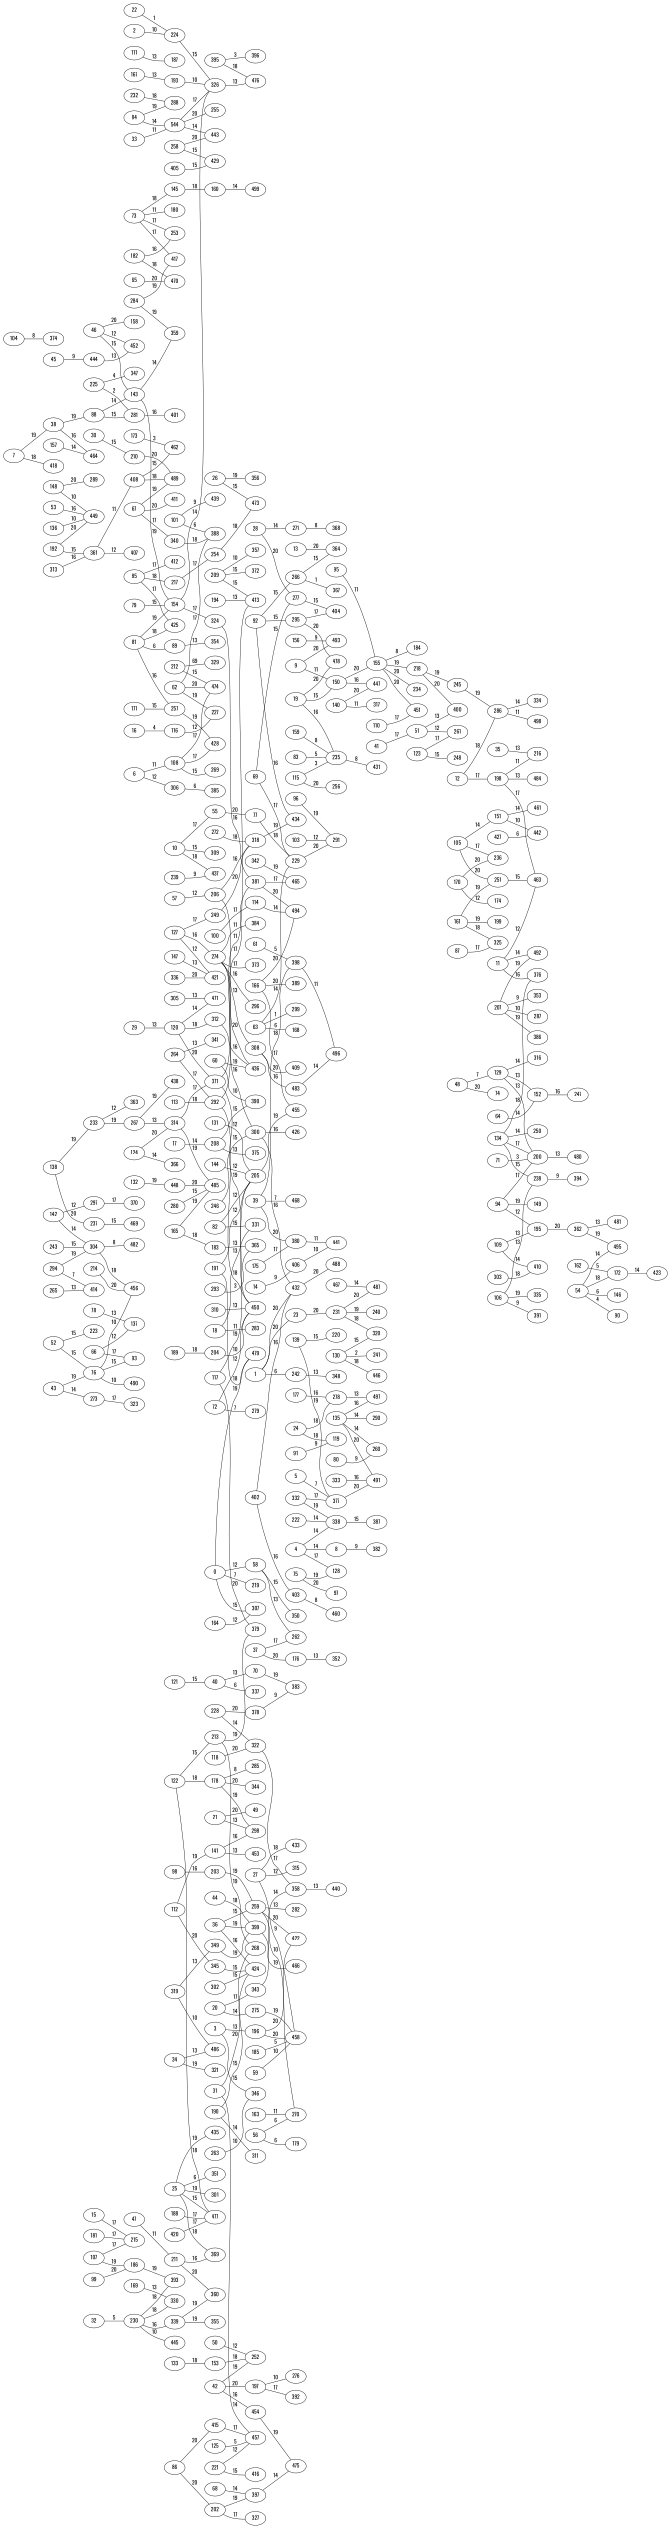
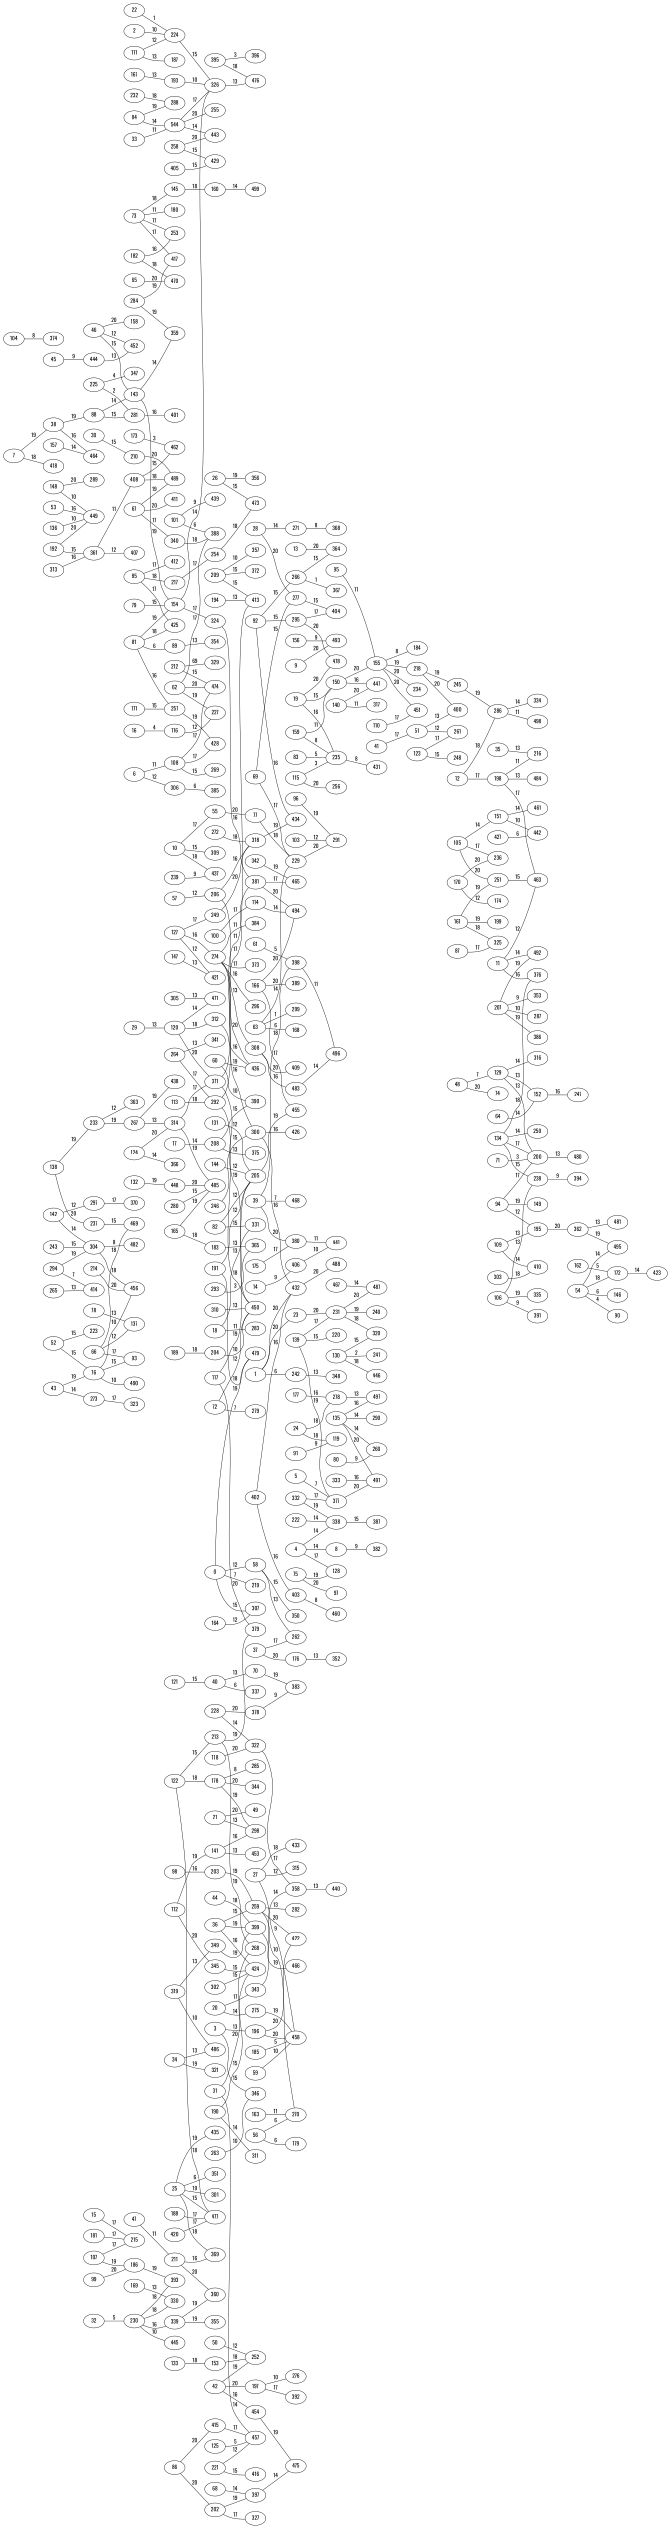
edge "224" -- "111": added, label "12"
edge "9" -- "150": now "159" -- "150"
node "336": removed
edge "469" -- "66": added, label "18"
edge "231" -- "139": added, label "17"
